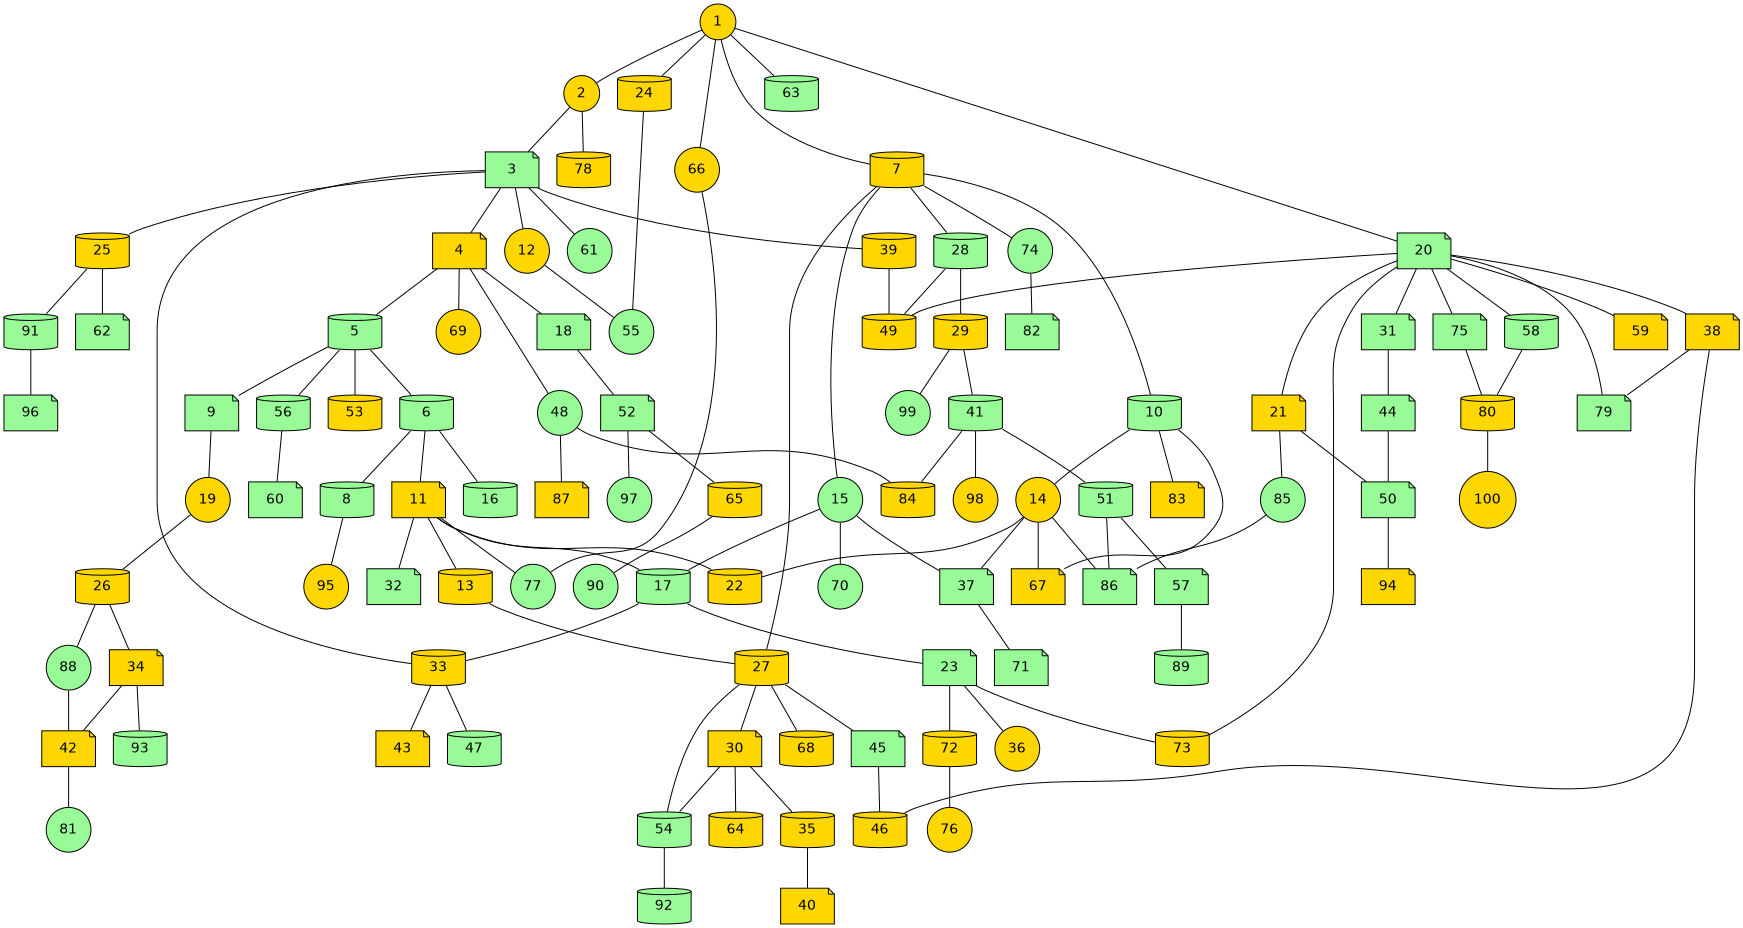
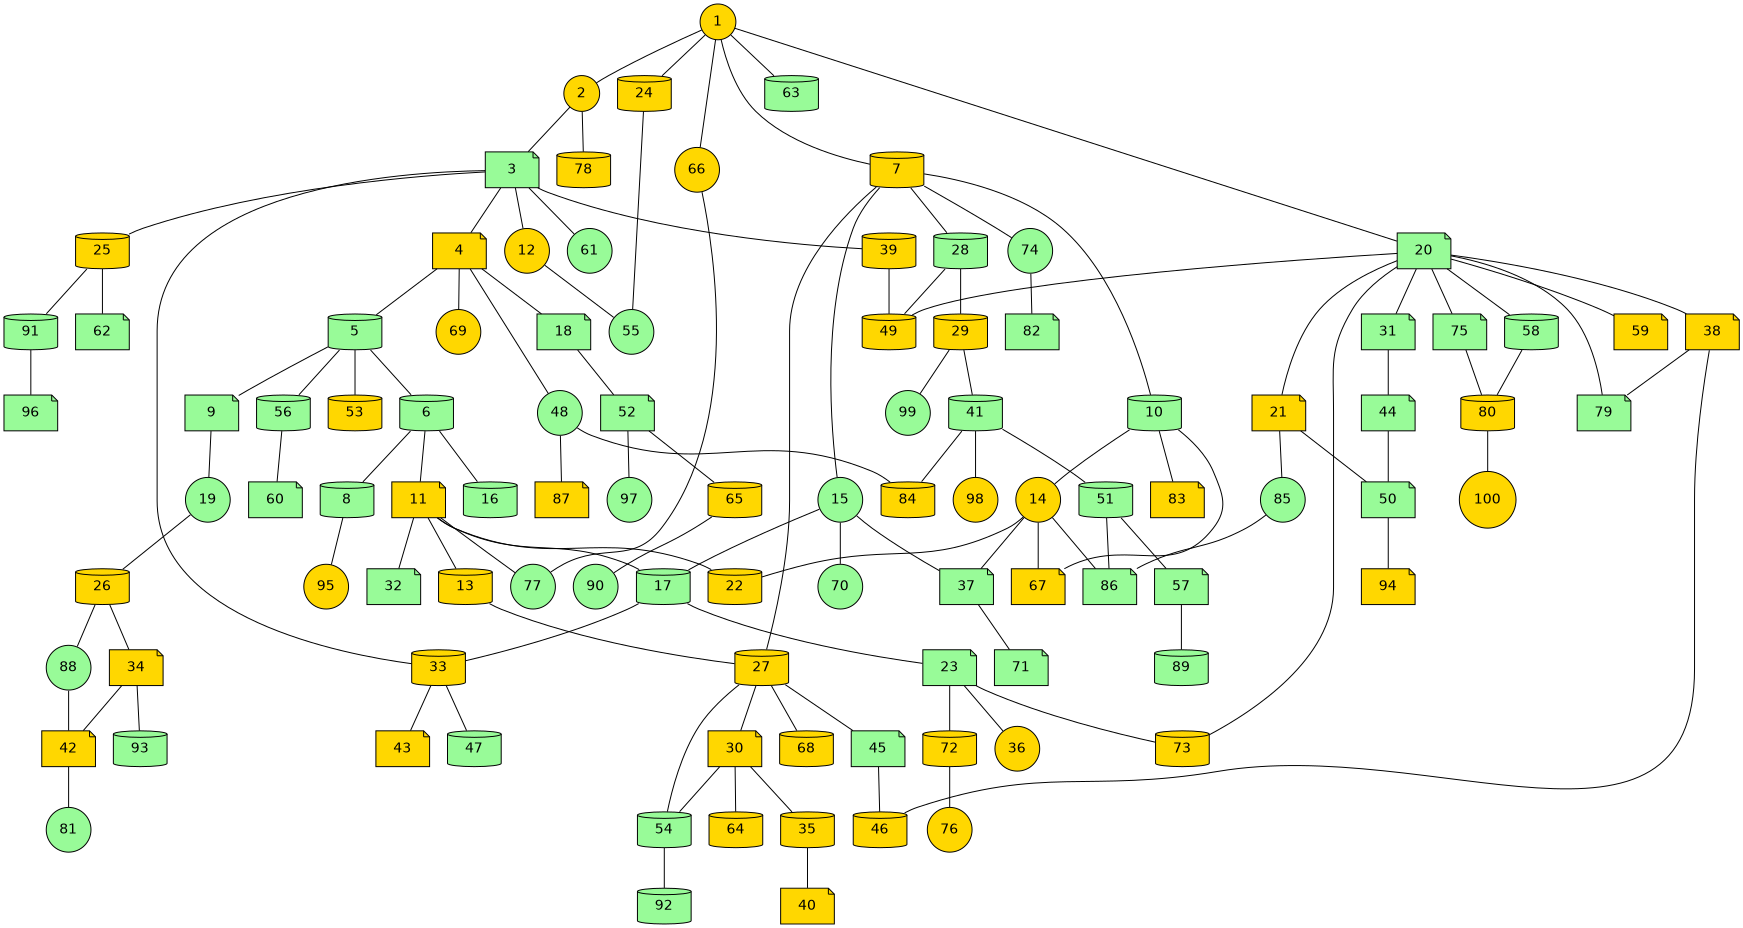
node "19": fillcolor gold -> palegreen
